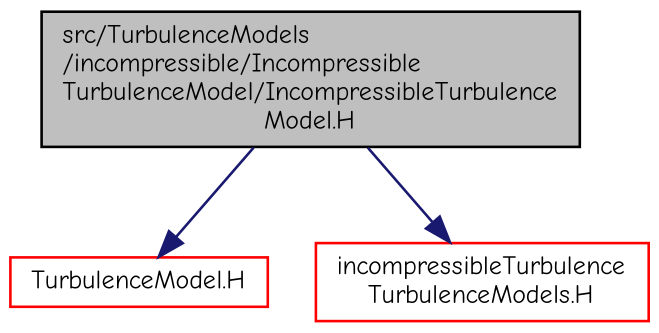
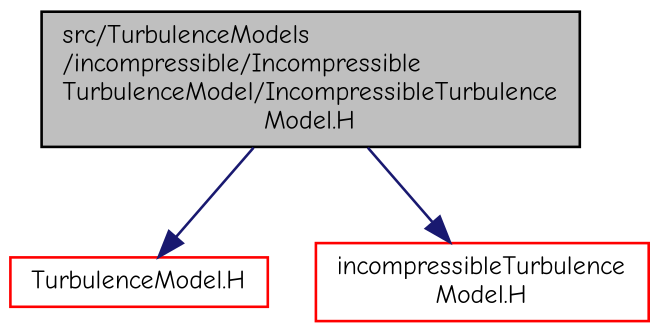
node "incompressibleTurbulence TurbulenceModels.H": label "incompressibleTurbulence TurbulenceModels.H" -> "incompressibleTurbulence Model.H"
